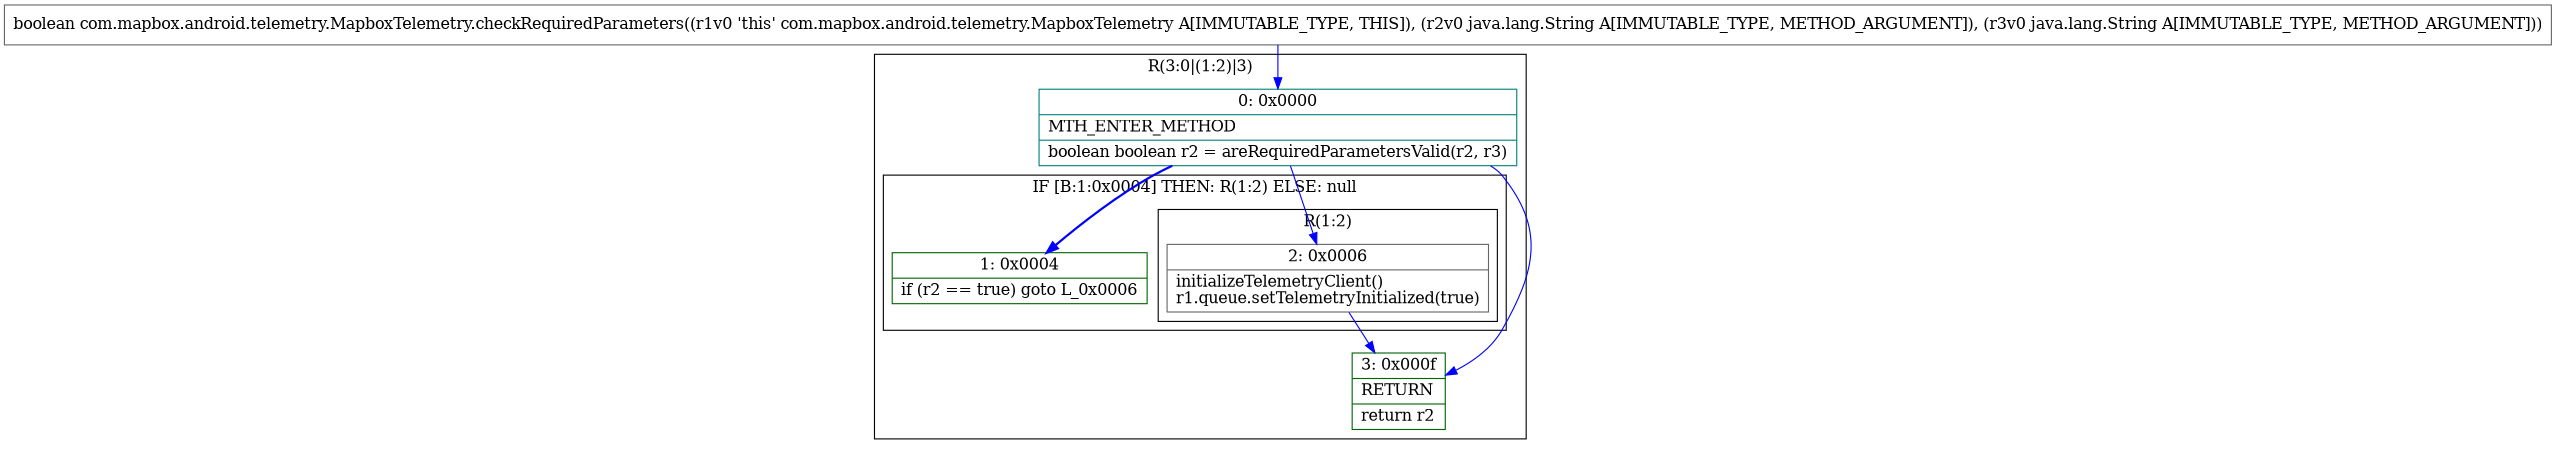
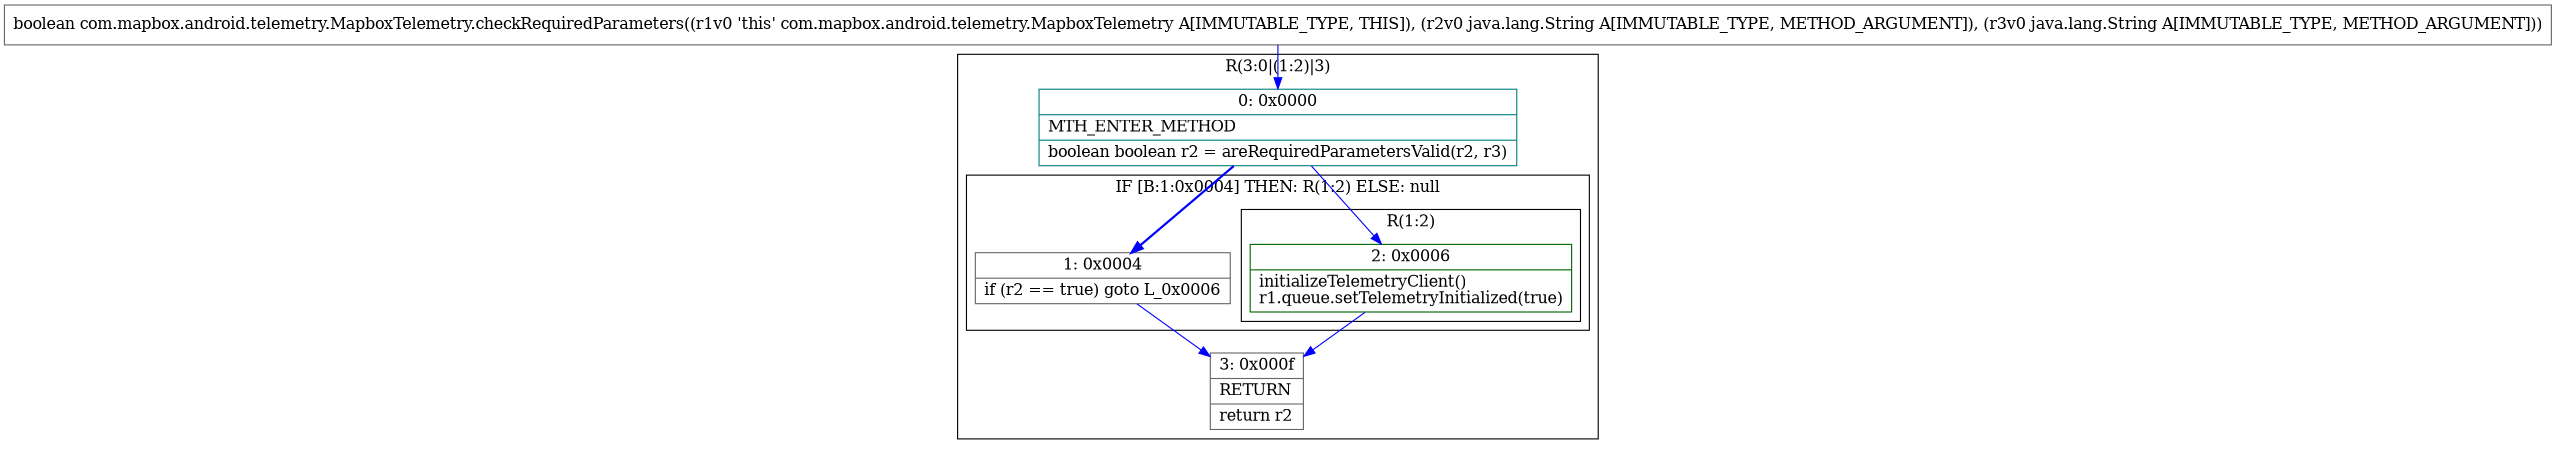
node "1: 0x0004": color darkgreen -> gray40
node "2: 0x0006": color gray40 -> darkgreen
edge "0: 0x0000" -> "3: 0x000f": now "1: 0x0004" -> "3: 0x000f"
node "3: 0x000f": color darkgreen -> gray40
